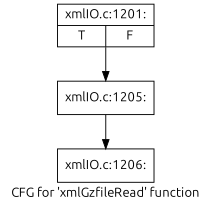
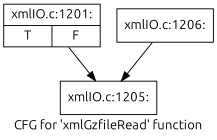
edge "xmlIO.c:1205:" -> "xmlIO.c:1206:": reversed
